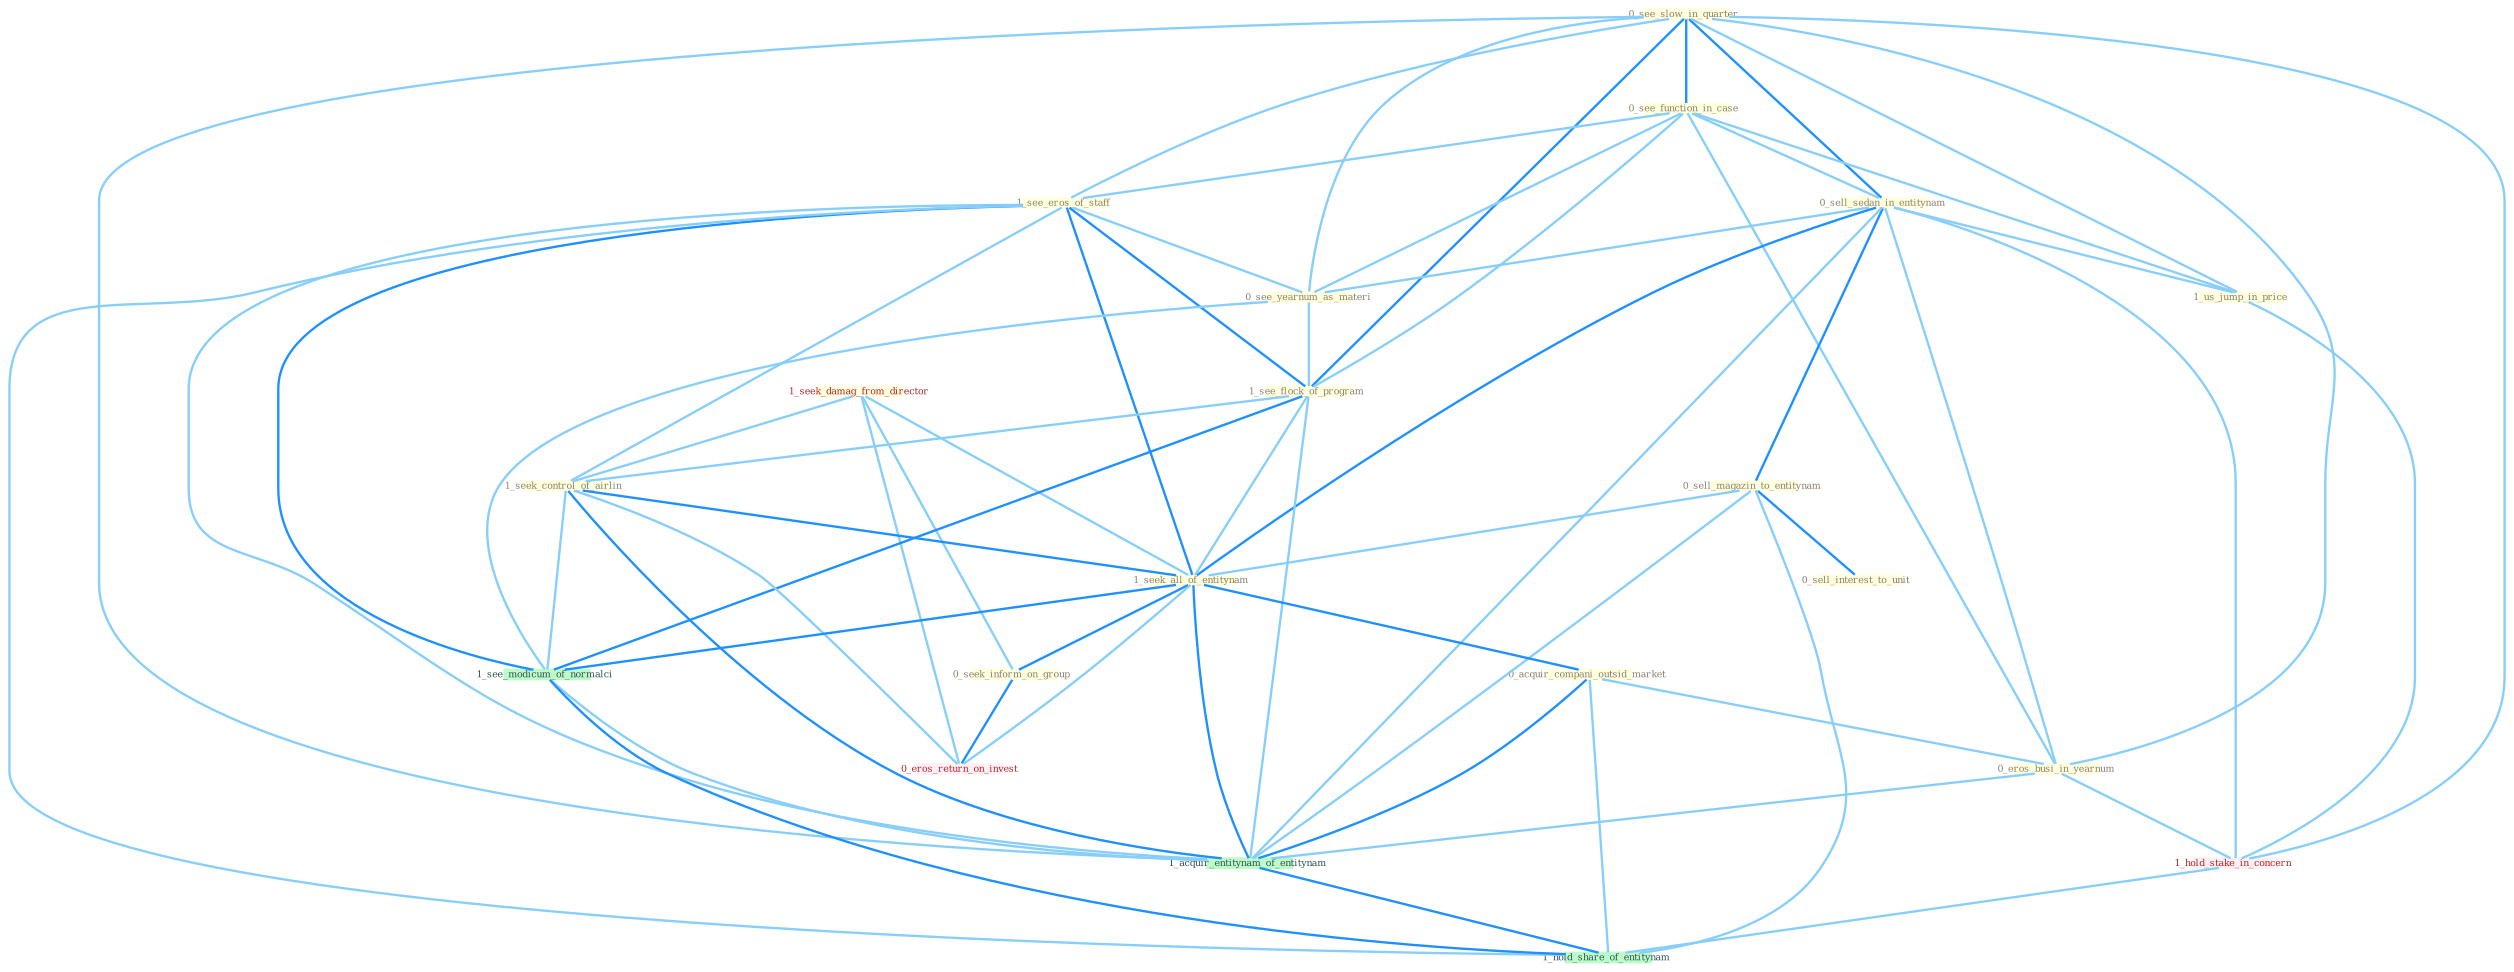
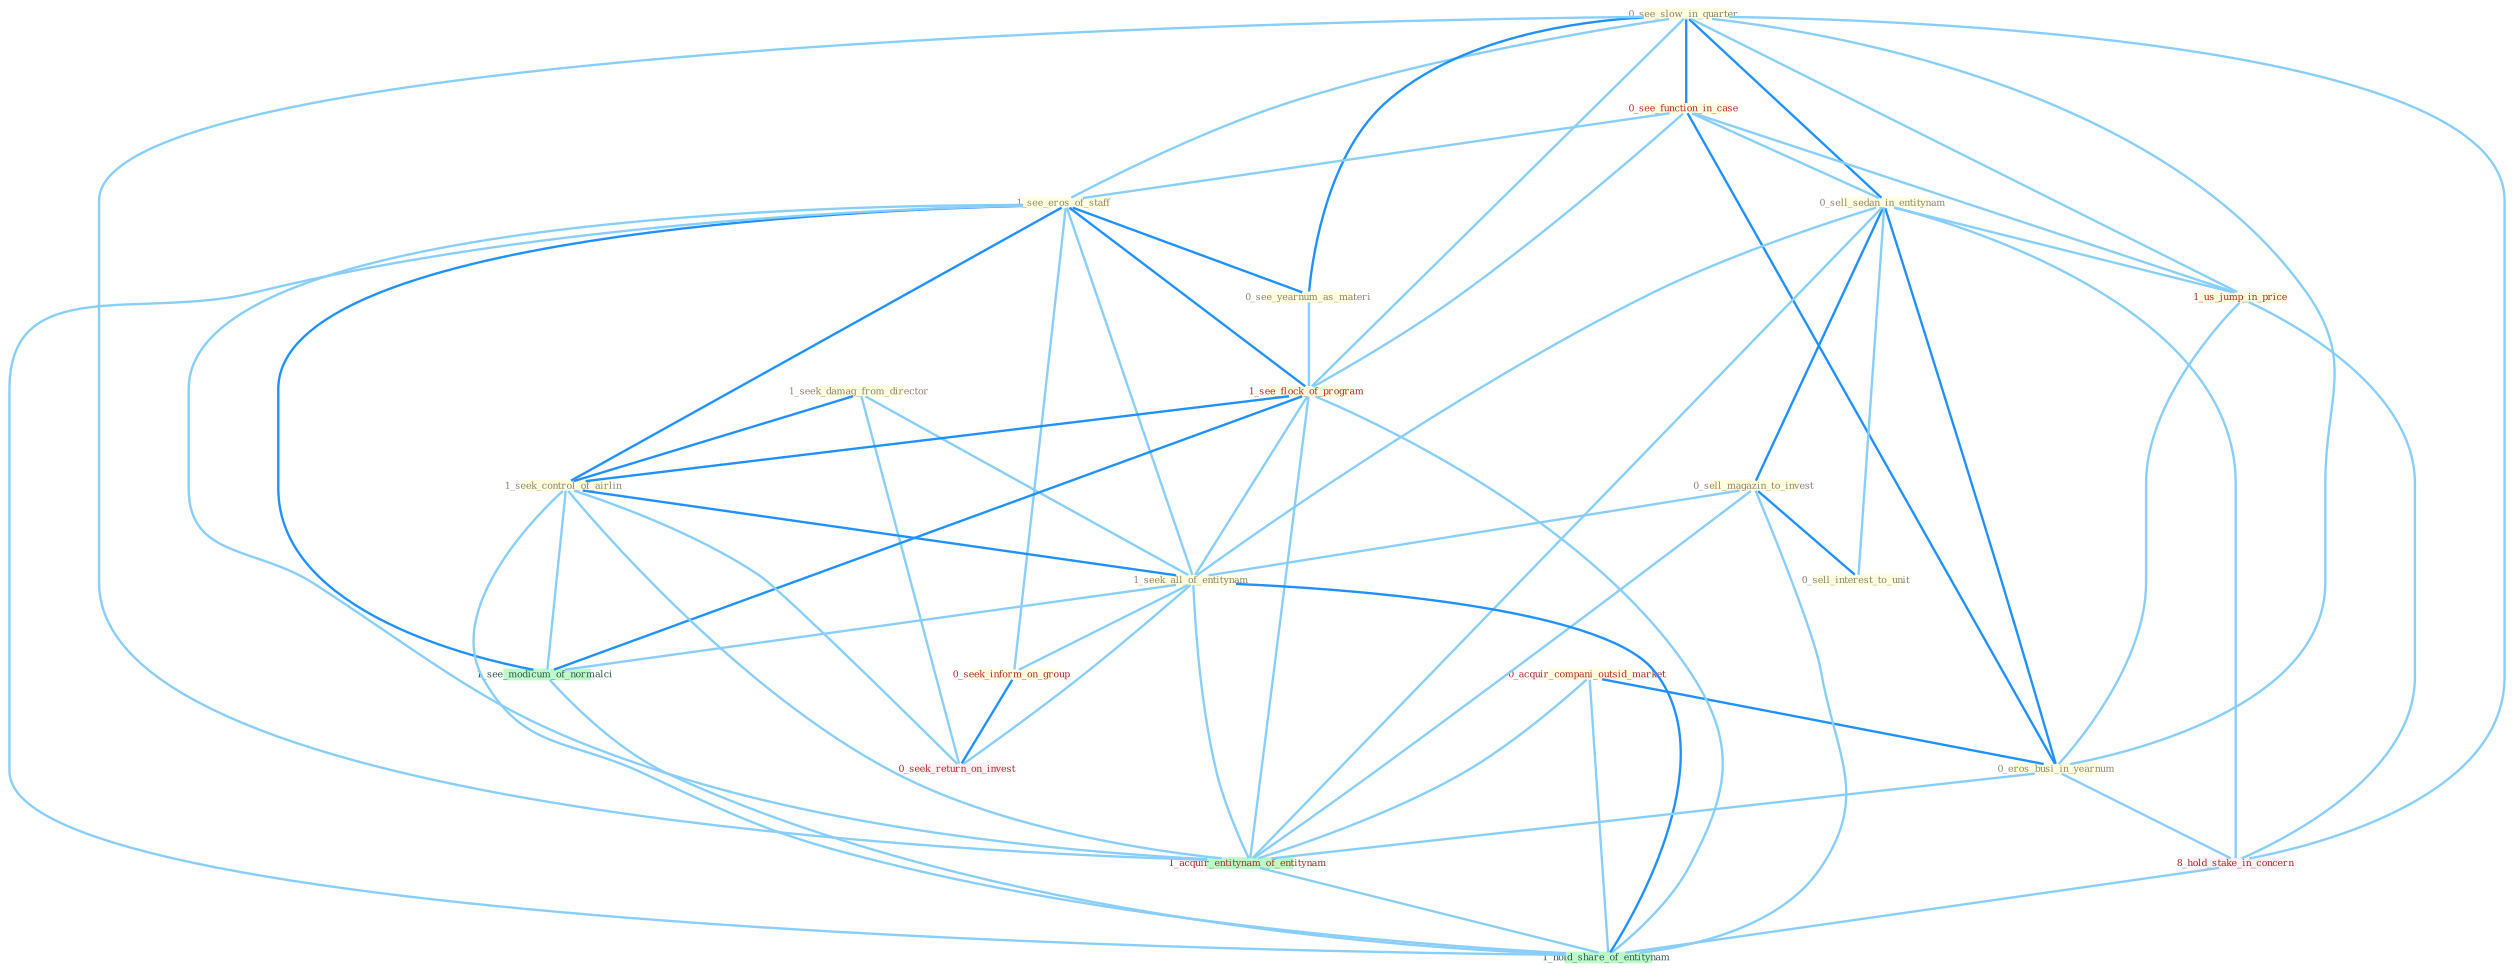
edge "0_see_slow_in_quarter" -- "0_see_yearnum_as_materi": color #87cefa -> #1e90ff
node "0_see_function_in_case": fontcolor #8b7d6b -> #b22222
edge "0_see_slow_in_quarter" -- "1_see_flock_of_program": color #1e90ff -> #87cefa
edge "0_see_function_in_case" -- "0_see_yearnum_as_materi": removed
edge "1_see_eros_of_staff" -- "0_see_yearnum_as_materi": color #87cefa -> #1e90ff
edge "0_sell_sedan_in_entitynam" -- "0_see_yearnum_as_materi": now "0_sell_sedan_in_entitynam" -- "0_sell_interest_to_unit"
node "1_us_jump_in_price": fontcolor #8b7d6b -> #b22222
edge "1_see_eros_of_staff" -- "1_seek_control_of_airlin": color #87cefa -> #1e90ff
edge "0_sell_sedan_in_entitynam" -- "1_seek_all_of_entitynam": color #1e90ff -> #87cefa
edge "0_see_yearnum_as_materi" -- "1_see_modicum_of_normalci": removed
node "1_seek_damag_from_director": fontcolor #b22222 -> #8b7d6b
edge "1_see_eros_of_staff" -- "1_seek_all_of_entitynam": color #1e90ff -> #87cefa
node "1_see_flock_of_program": fontcolor #8b7d6b -> #b22222
edge "1_see_flock_of_program" -- "1_seek_control_of_airlin": color #87cefa -> #1e90ff
edge "0_see_function_in_case" -- "0_eros_busi_in_yearnum": color #87cefa -> #1e90ff
edge "1_seek_damag_from_director" -- "1_seek_control_of_airlin": color #87cefa -> #1e90ff
edge "0_sell_sedan_in_entitynam" -- "0_eros_busi_in_yearnum": color #87cefa -> #1e90ff
node "0_sell_magazin_to_entitynam": label "0_sell_magazin_to_entitynam" -> "0_sell_magazin_to_invest"
edge "1_seek_damag_from_director" -- "0_seek_inform_on_group": now "1_see_eros_of_staff" -- "0_seek_inform_on_group"
edge "1_us_jump_in_price" -- "0_eros_busi_in_yearnum": added
edge "1_see_flock_of_program" -- "1_hold_share_of_entitynam": added
edge "1_seek_all_of_entitynam" -- "1_see_modicum_of_normalci": color #1e90ff -> #87cefa
edge "1_seek_all_of_entitynam" -- "0_seek_inform_on_group": color #1e90ff -> #87cefa
edge "1_seek_all_of_entitynam" -- "0_acquir_compani_outsid_market": now "1_seek_all_of_entitynam" -- "1_hold_share_of_entitynam"
node "0_seek_inform_on_group": fontcolor #8b7d6b -> #b22222
node "0_acquir_compani_outsid_market": fontcolor #8b7d6b -> #b22222
edge "0_acquir_compani_outsid_market" -- "0_eros_busi_in_yearnum": color #87cefa -> #1e90ff
edge "1_seek_all_of_entitynam" -- "1_acquir_entitynam_of_entitynam": color #1e90ff -> #87cefa
edge "1_seek_control_of_airlin" -- "1_acquir_entitynam_of_entitynam": color #1e90ff -> #87cefa
node "0_eros_return_on_invest": label "0_eros_return_on_invest" -> "0_seek_return_on_invest"
edge "0_acquir_compani_outsid_market" -- "1_acquir_entitynam_of_entitynam": color #1e90ff -> #87cefa
edge "1_see_modicum_of_normalci" -- "1_acquir_entitynam_of_entitynam": removed
node "1_acquir_entitynam_of_entitynam": fontcolor #2f4f4f -> #b22222
node "1_hold_stake_in_concern": label "1_hold_stake_in_concern" -> "8_hold_stake_in_concern"
edge "1_seek_control_of_airlin" -- "1_hold_share_of_entitynam": added
edge "1_see_modicum_of_normalci" -- "1_hold_share_of_entitynam": color #1e90ff -> #87cefa
edge "1_acquir_entitynam_of_entitynam" -- "1_hold_share_of_entitynam": color #1e90ff -> #87cefa
